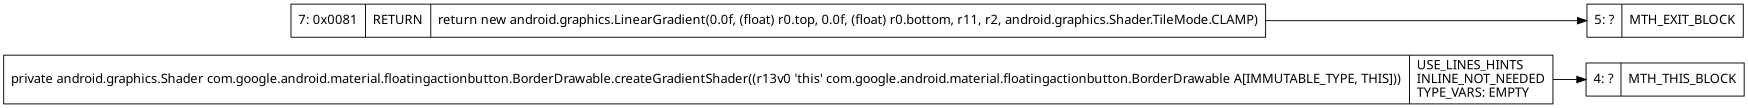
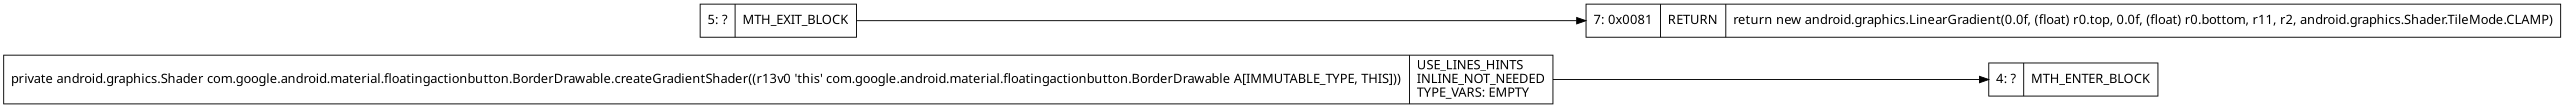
edge "7: 0x0081" -> "5: ?": reversed
node "4: ?": text "MTH_THIS_BLOCK" -> "MTH_ENTER_BLOCK"
